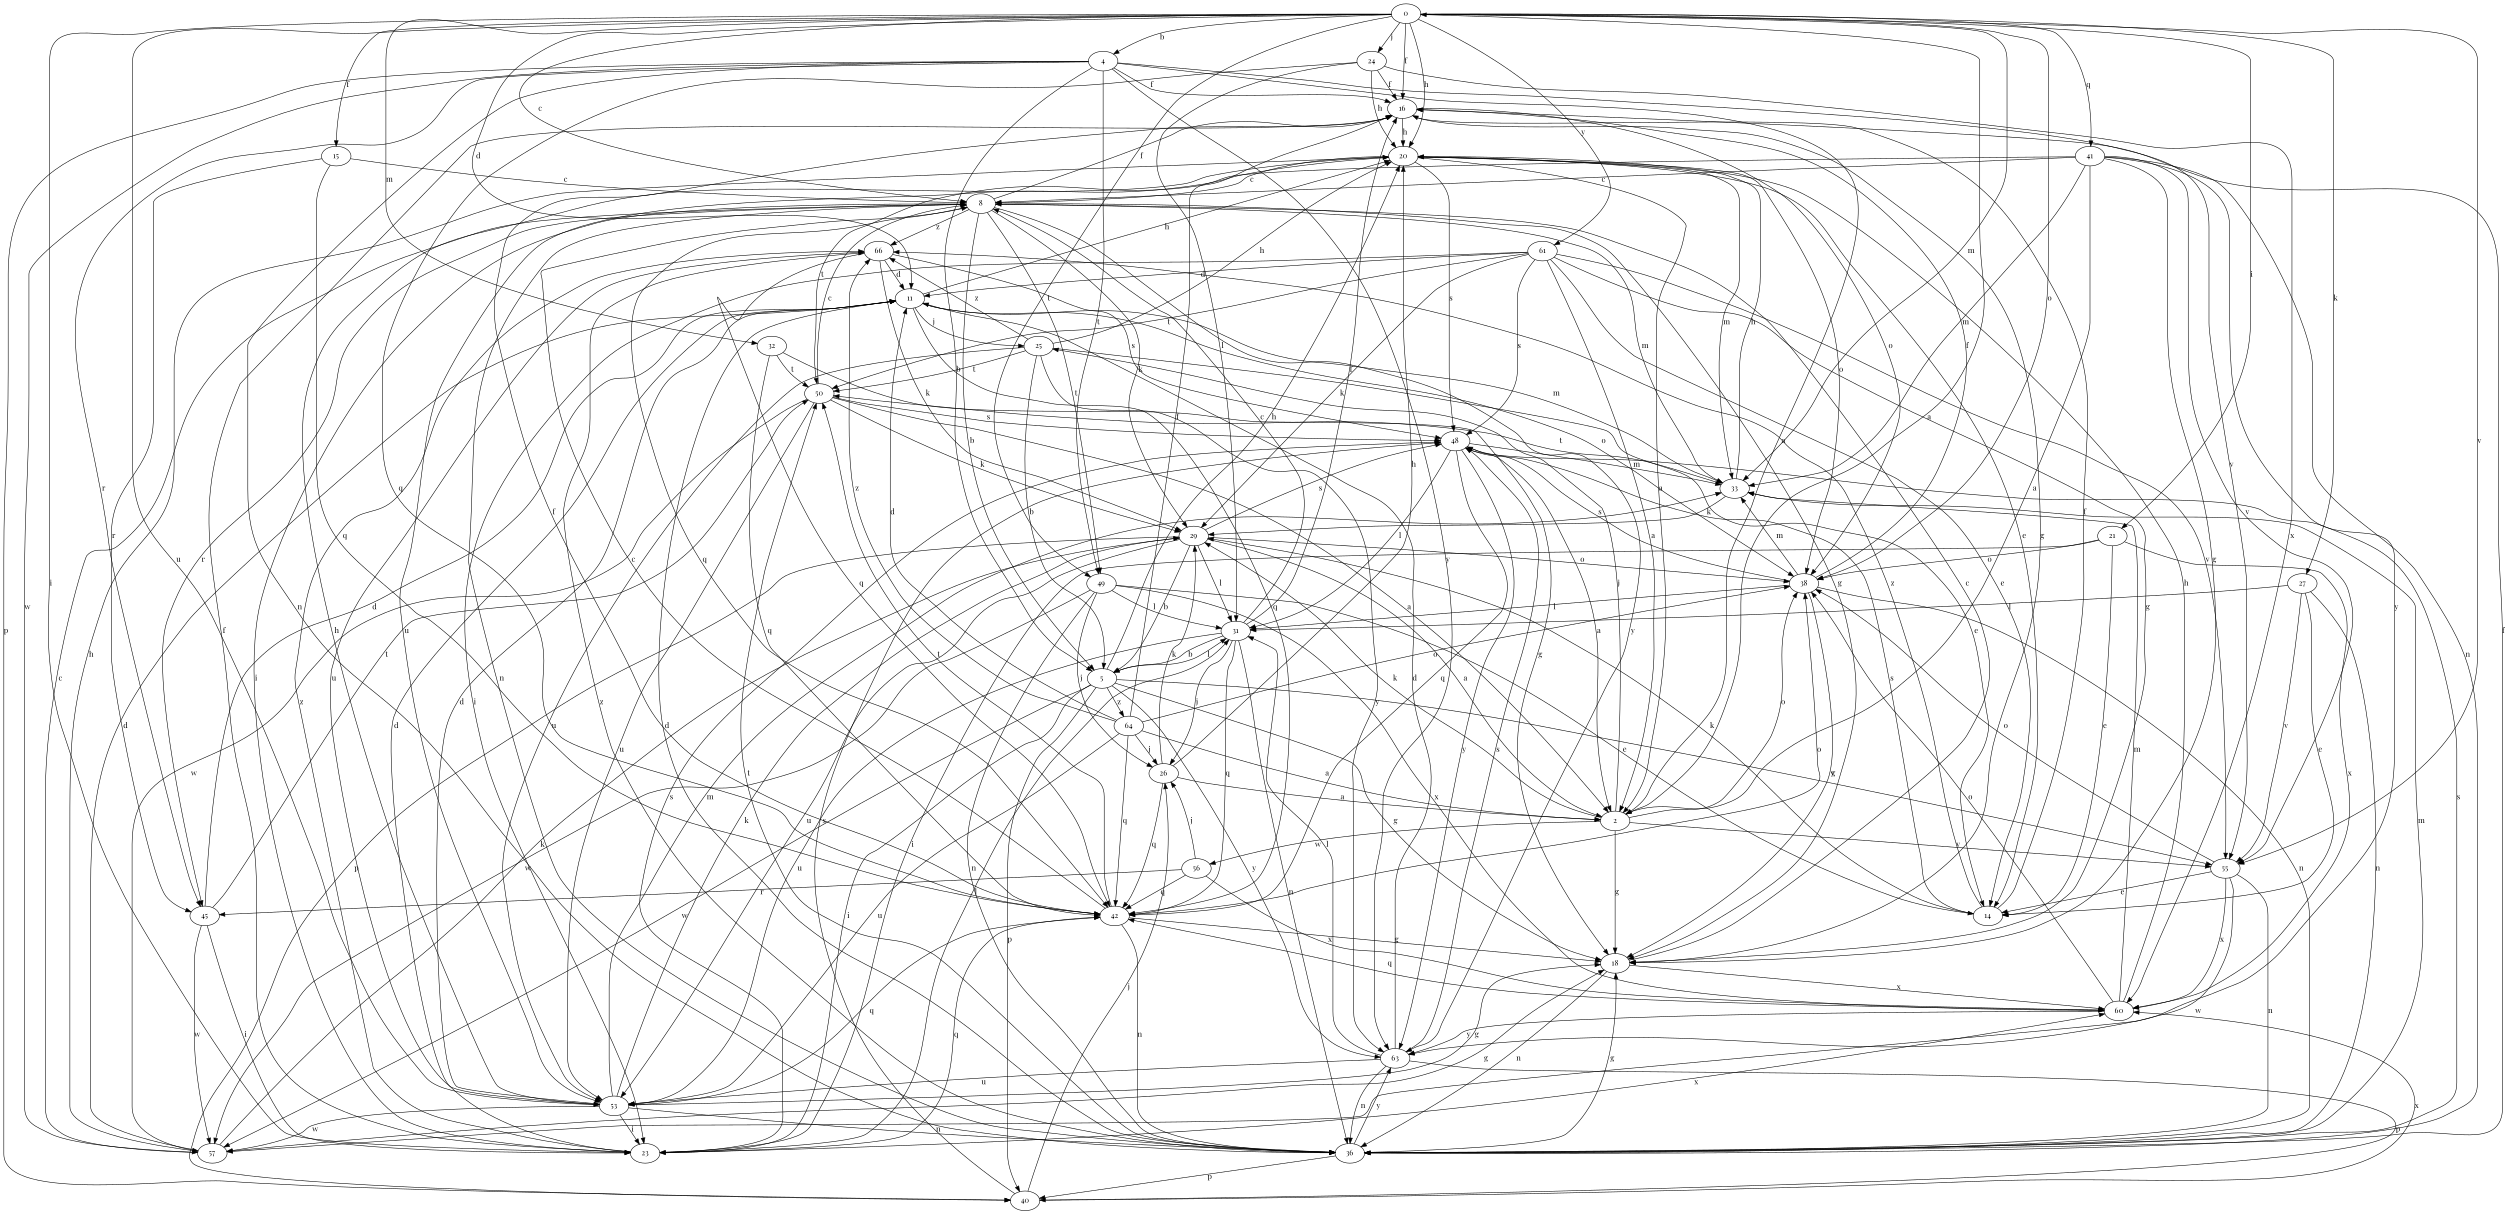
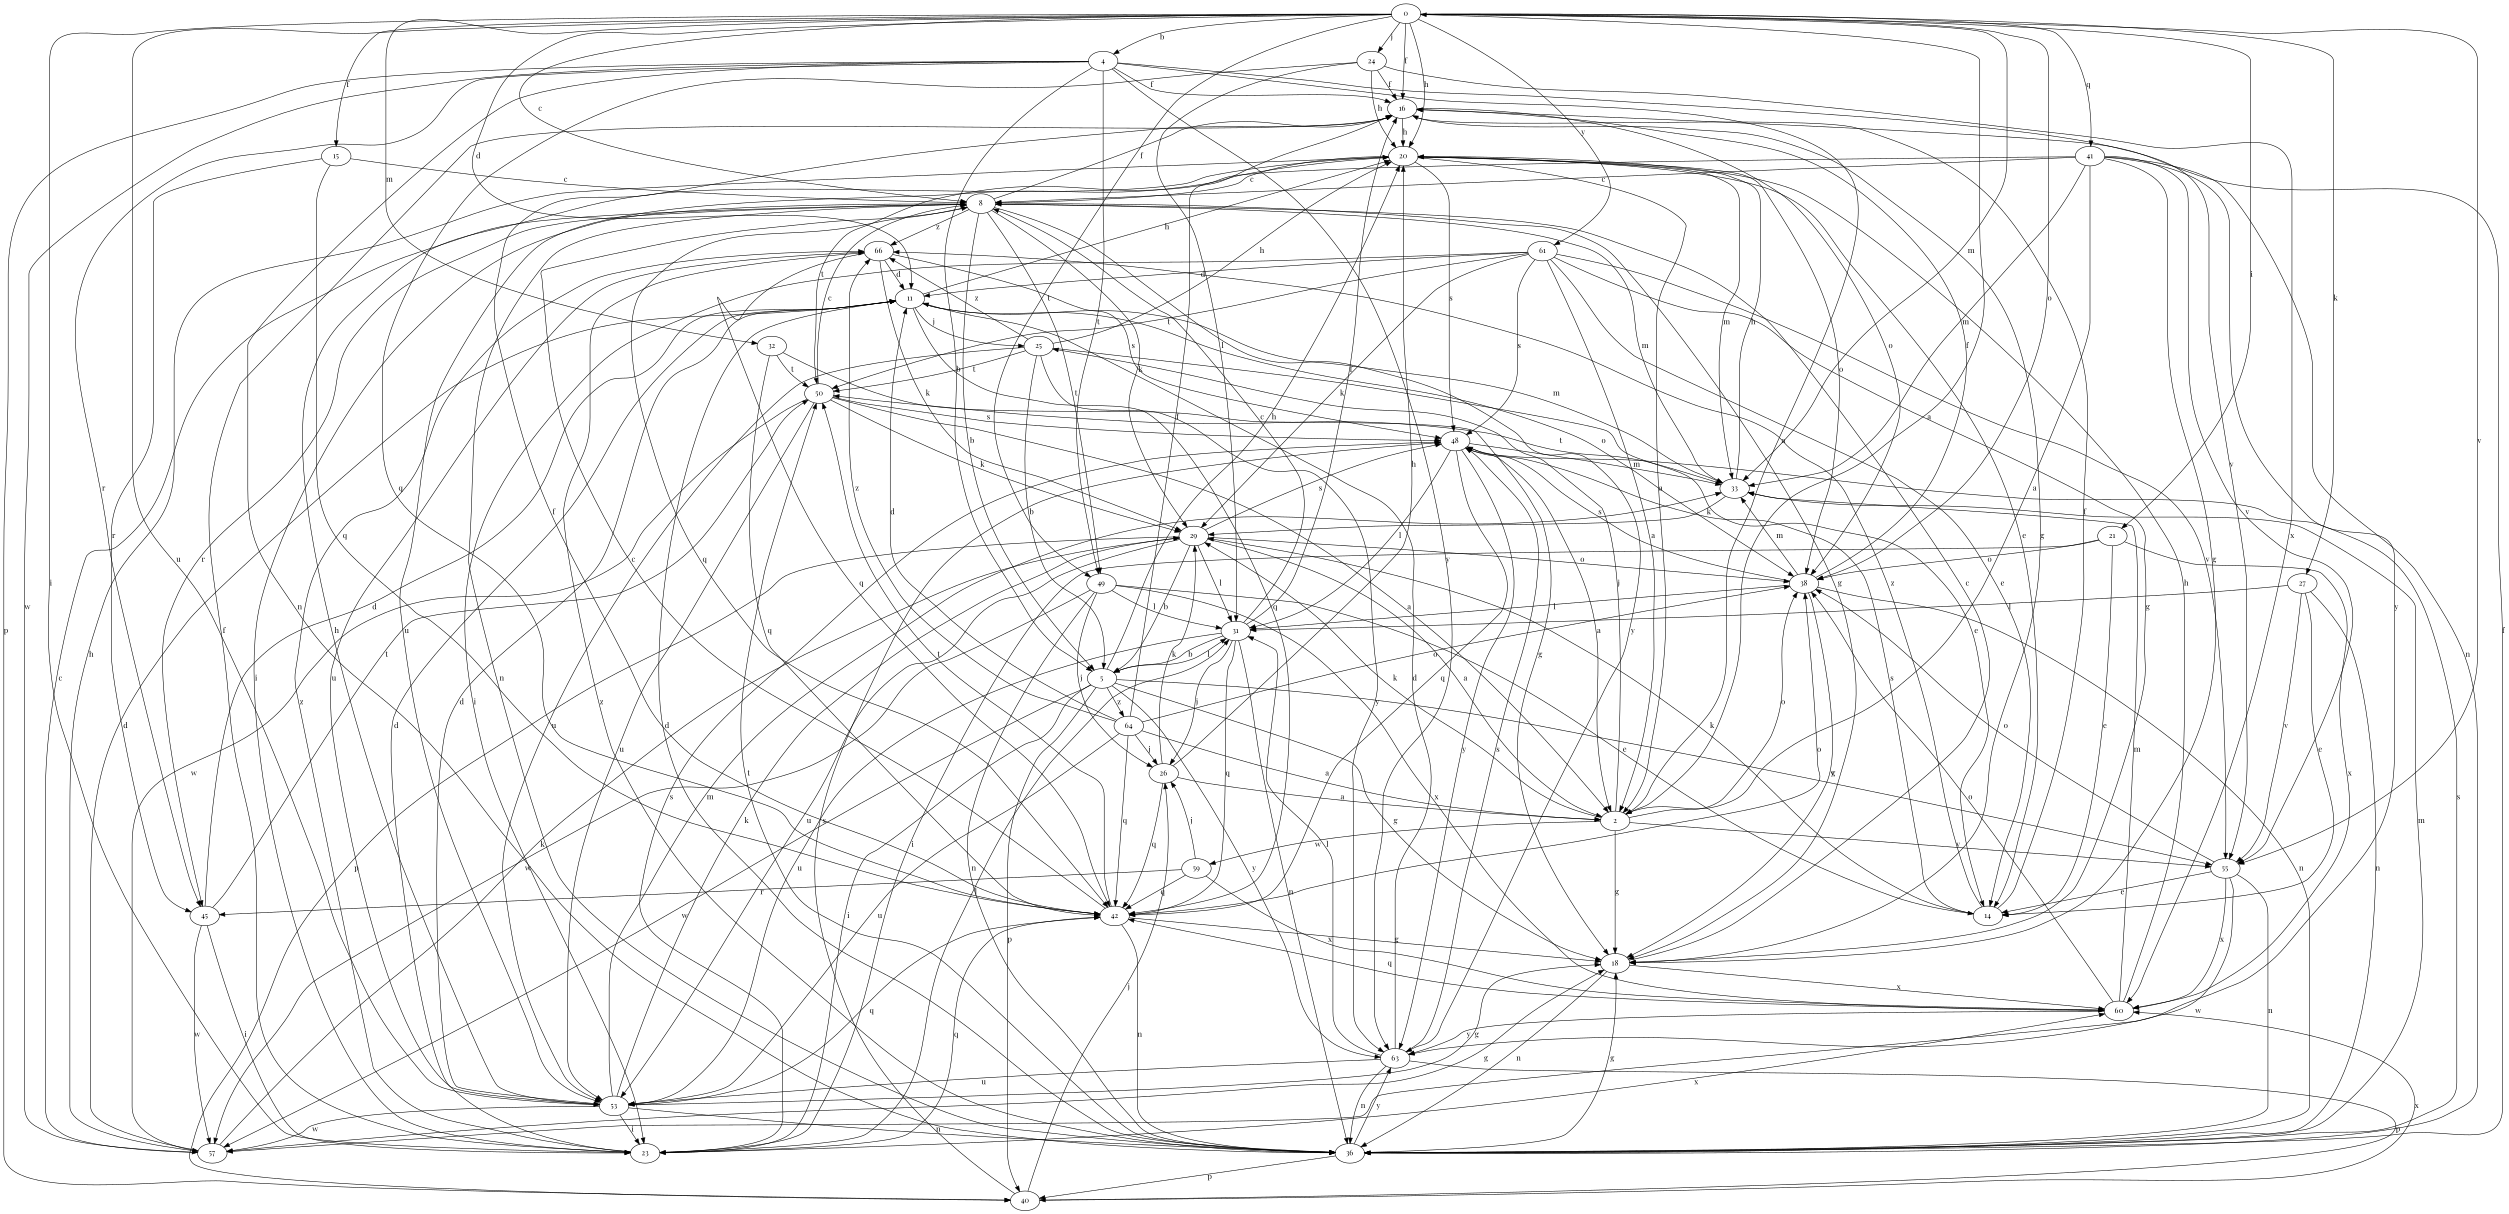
node "56": label "56" -> "59"
